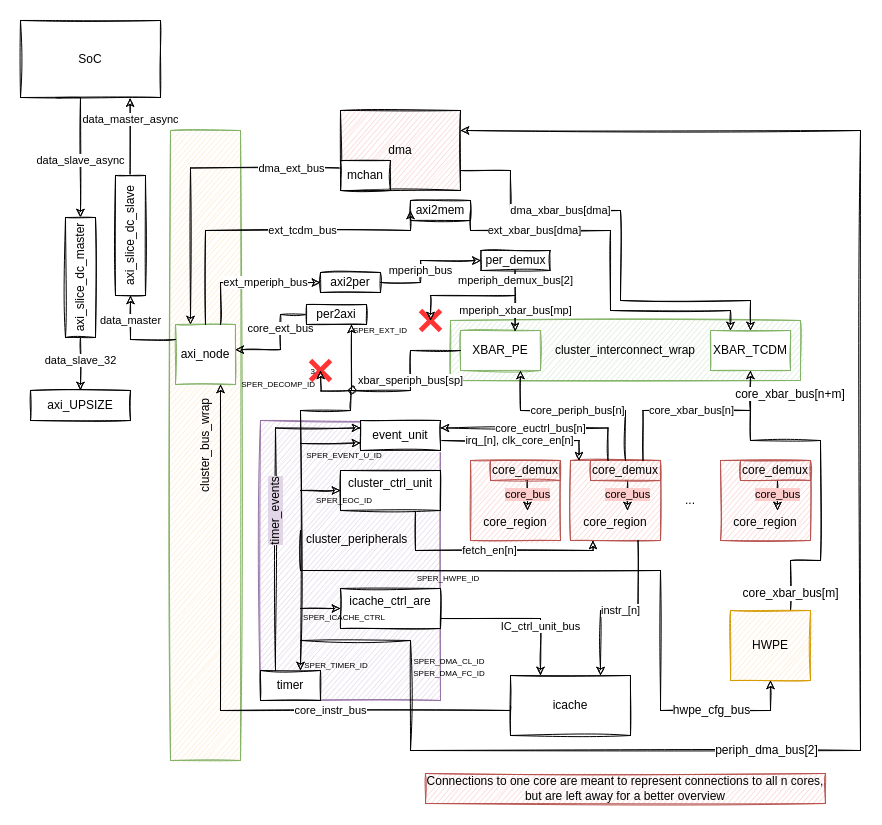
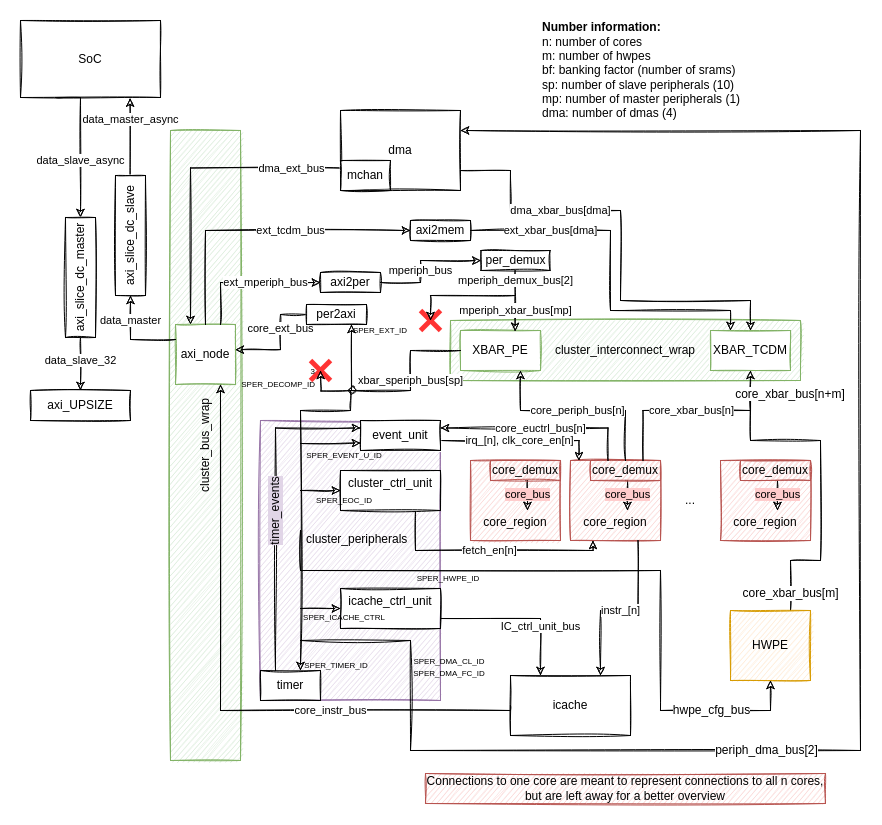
node "Number information: n: number of cores m: number of hwpes bf: banking factor (number of srams) sp: number of slave peripherals (10) mp: number of master peripherals (1) dma: number of dmas (4)": added
node "dma": fillcolor #f8cecc -> #ffffff
node "axi2mem": moved (441, 211) -> (441, 231)
node "cluster_bus_wrap": fillcolor #ffe6cc -> #d5e8d4
node "icache_ctrl_are": label "icache_ctrl_are" -> "icache_ctrl_unit"
